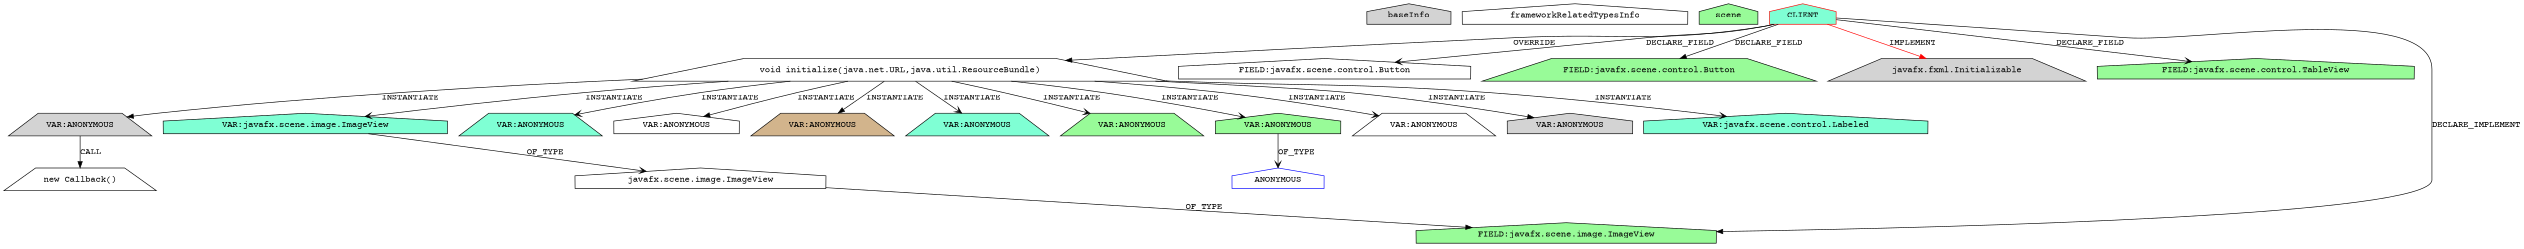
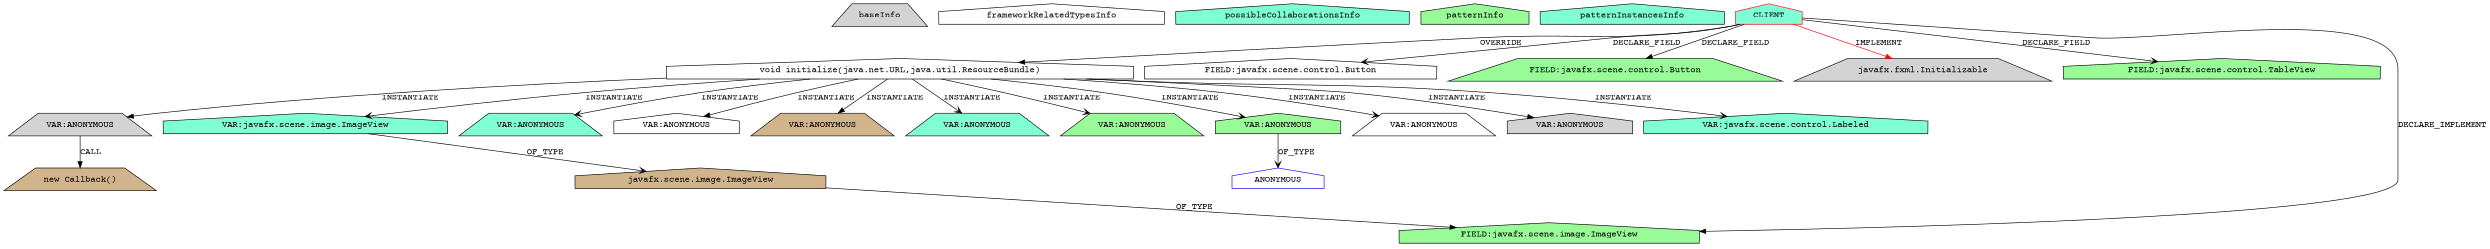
node "possibleCollaborationsInfo": added
node "baseInfo": shape house -> trapezium
node "patternInstancesInfo": added
node "scene": label "scene" -> "patternInfo"
node "void initialize(java.net.URL,java.util.ResourceBundle)": shape trapezium -> house
node "new Callback()": fillcolor white -> tan
node "javafx.scene.image.ImageView": fillcolor white -> tan
